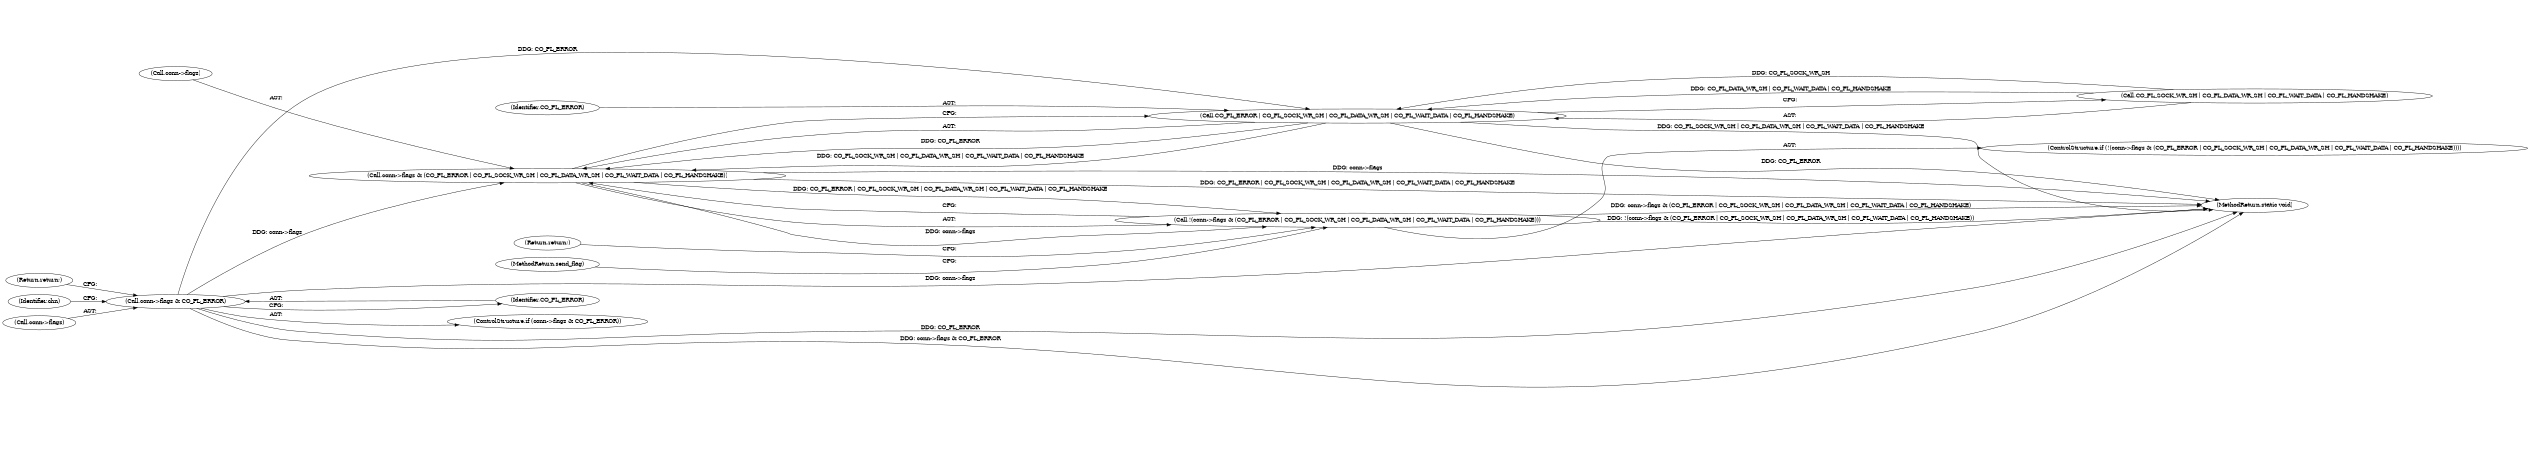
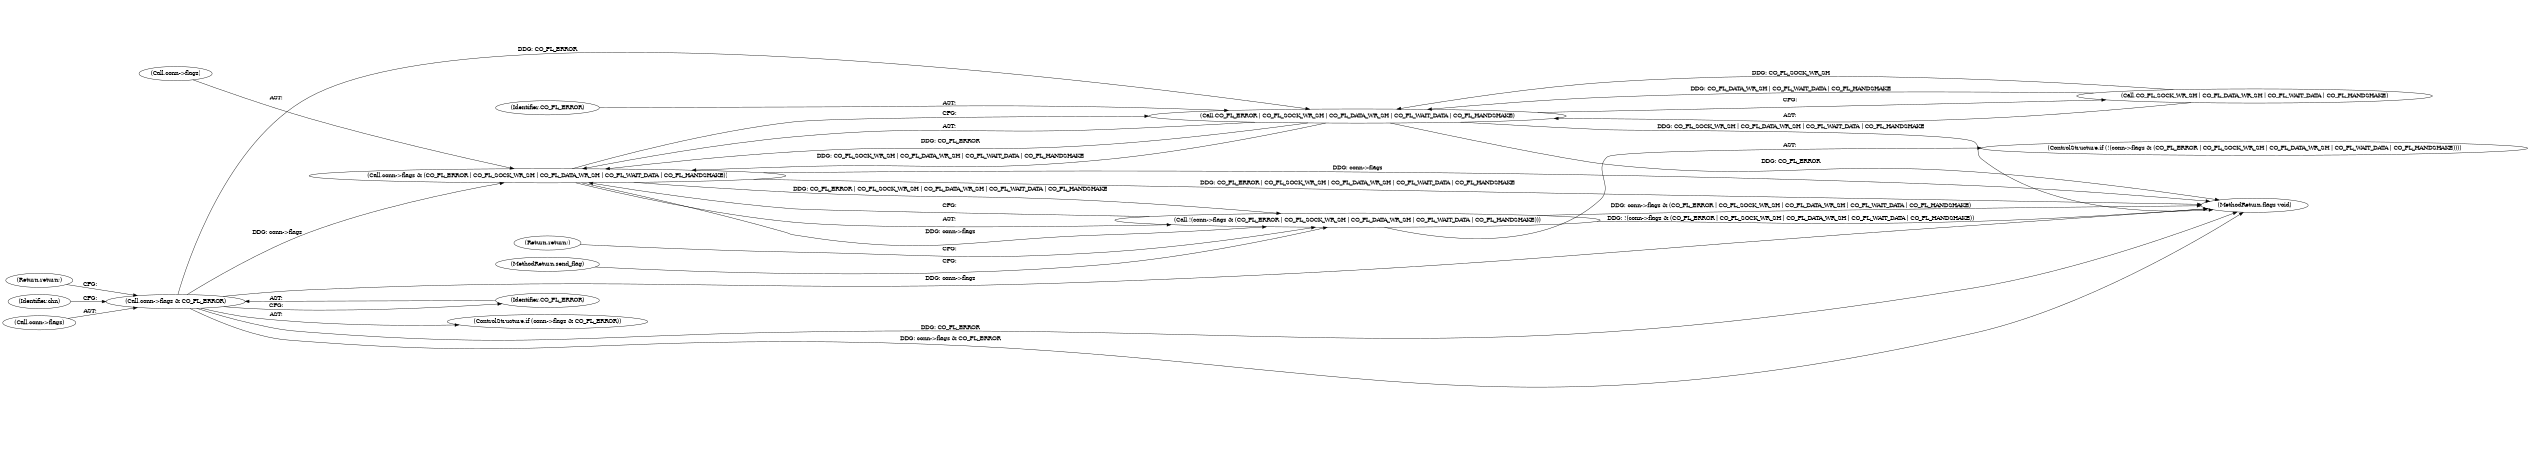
node "(MethodReturn,static void)": label "(MethodReturn,static void)" -> "(MethodReturn,flags void)"
